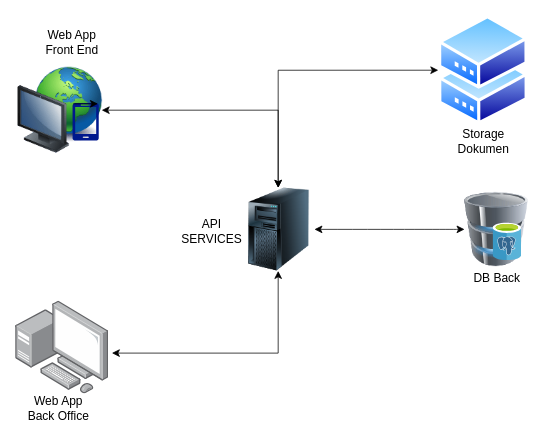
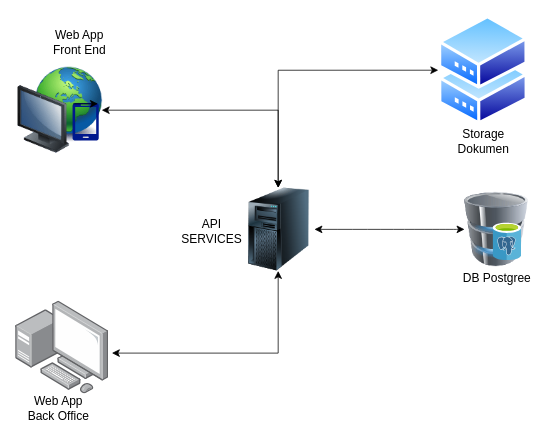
node "Web App Front End": moved (72, 42) -> (80, 42)
node "DB Back": label "DB Back" -> "DB Postgree"
